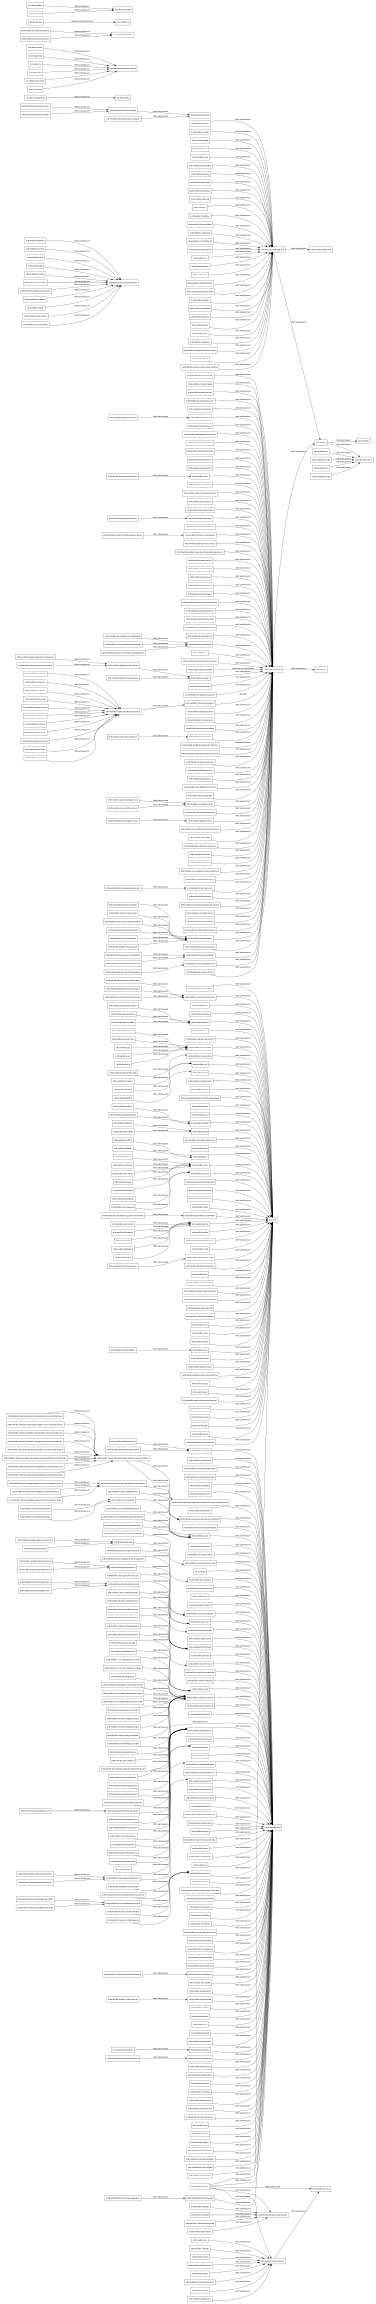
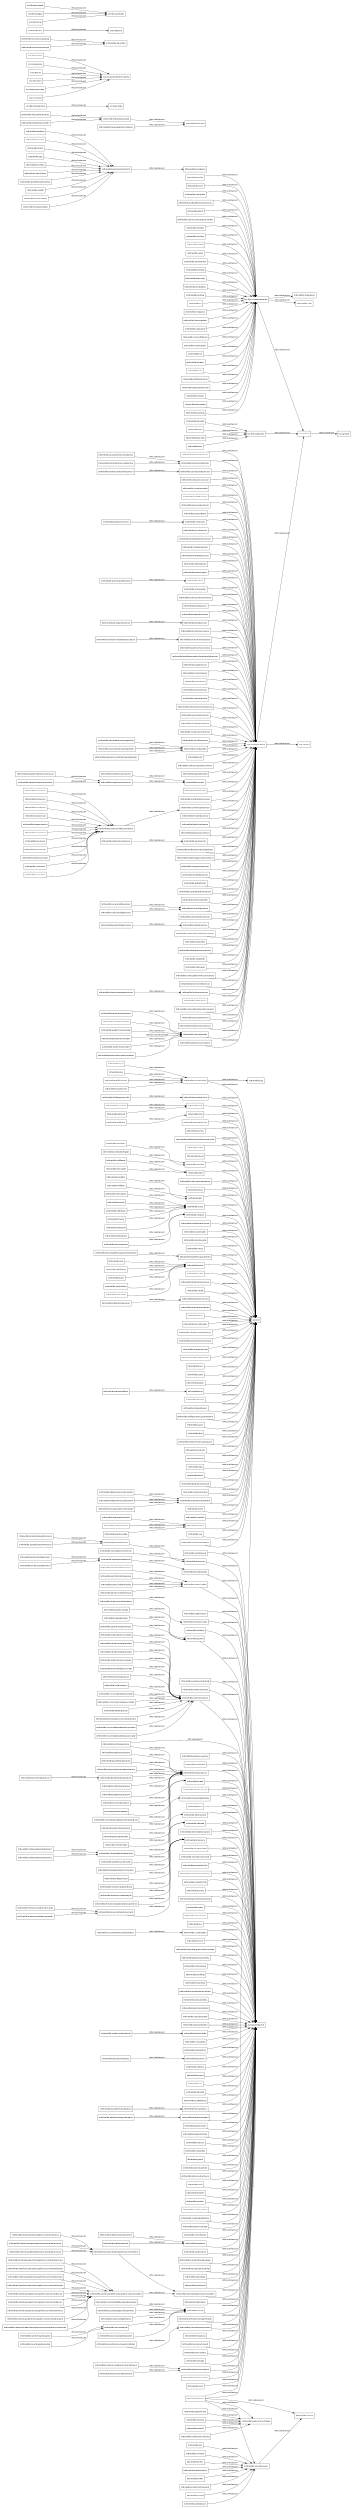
node "iot-lite:Rectangle": added
edge "mthreelite:Bus" -> "ssn:Platform": label "subClassOf:subClassOf" -> "rdfs:subClassOf"
edge "mthreelite:Sink" -> "iot-lite:ActuatingDevice": reversed
edge "mthreelite:EnergyDOI" -> "mthreelite:DomainOfInterest": reversed
edge "ssn:Device" -> "iot-lite:TagDevice": reversed
edge "mthreelite:Magnetometer" -> "ssn:SensingDevice": label "subClassOf:subClassOf" -> "rdfs:subClassOf"
edge "mthreelite:AirPollutantSensor" -> "ssn:SensingDevice": label "rdfs:rdfs" -> "rdfs:subClassOf"
edge "mthreelite:BodyThermometer" -> "mthreelite:Thermometer": label "rdfs:subClassOf" -> "subClassOf:subClassOf"
node "mthreelite:WindChillSensor": removed
edge "mthreelite:Day" -> "mthreelite:SecondTime": reversed
edge "mthreelite:ChemicalAgentAtmosphericConcentration" -> "mthreelite:ChemicalAgentAtmosphericConcentrationVOC": reversed
edge "mthreelite:Mileage" -> "mthreelite:DoorStatus": now "mthreelite:Mileage" -> "qu:QuantityKind"
node "iot:Voltage": label "iot:Voltage" -> "mthreelite:Voltage"
node "ssn:MagneticField": label "ssn:MagneticField" -> "mthreelite:MagneticField"
node "lite:ActivePower": label "lite:ActivePower" -> "mthreelite:ActivePower"
node "ssn:DistanceNextBus": label "ssn:DistanceNextBus" -> "mthreelite:DistanceNextBus"
node "mthreelite:BatteryLevel": label "mthreelite:BatteryLevel" -> "lite:BatteryLevel"
